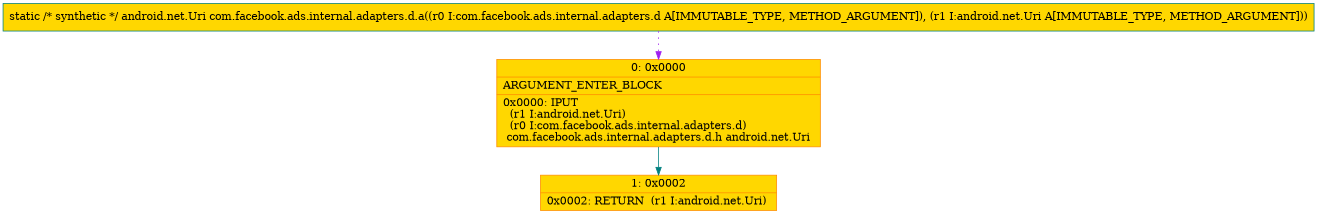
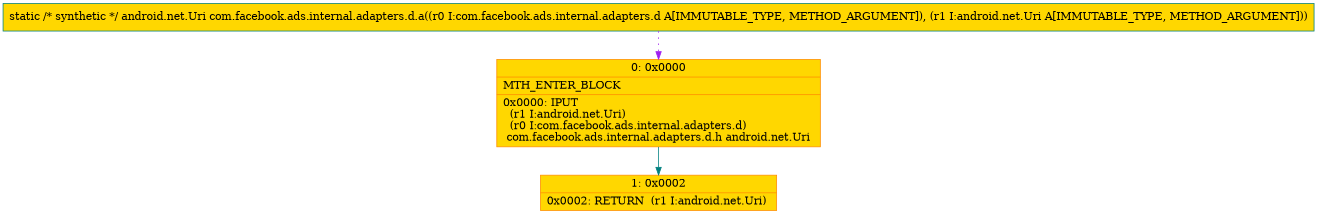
node "0: 0x0000": text "ARGUMENT_ENTER_BLOCK" -> "MTH_ENTER_BLOCK"
